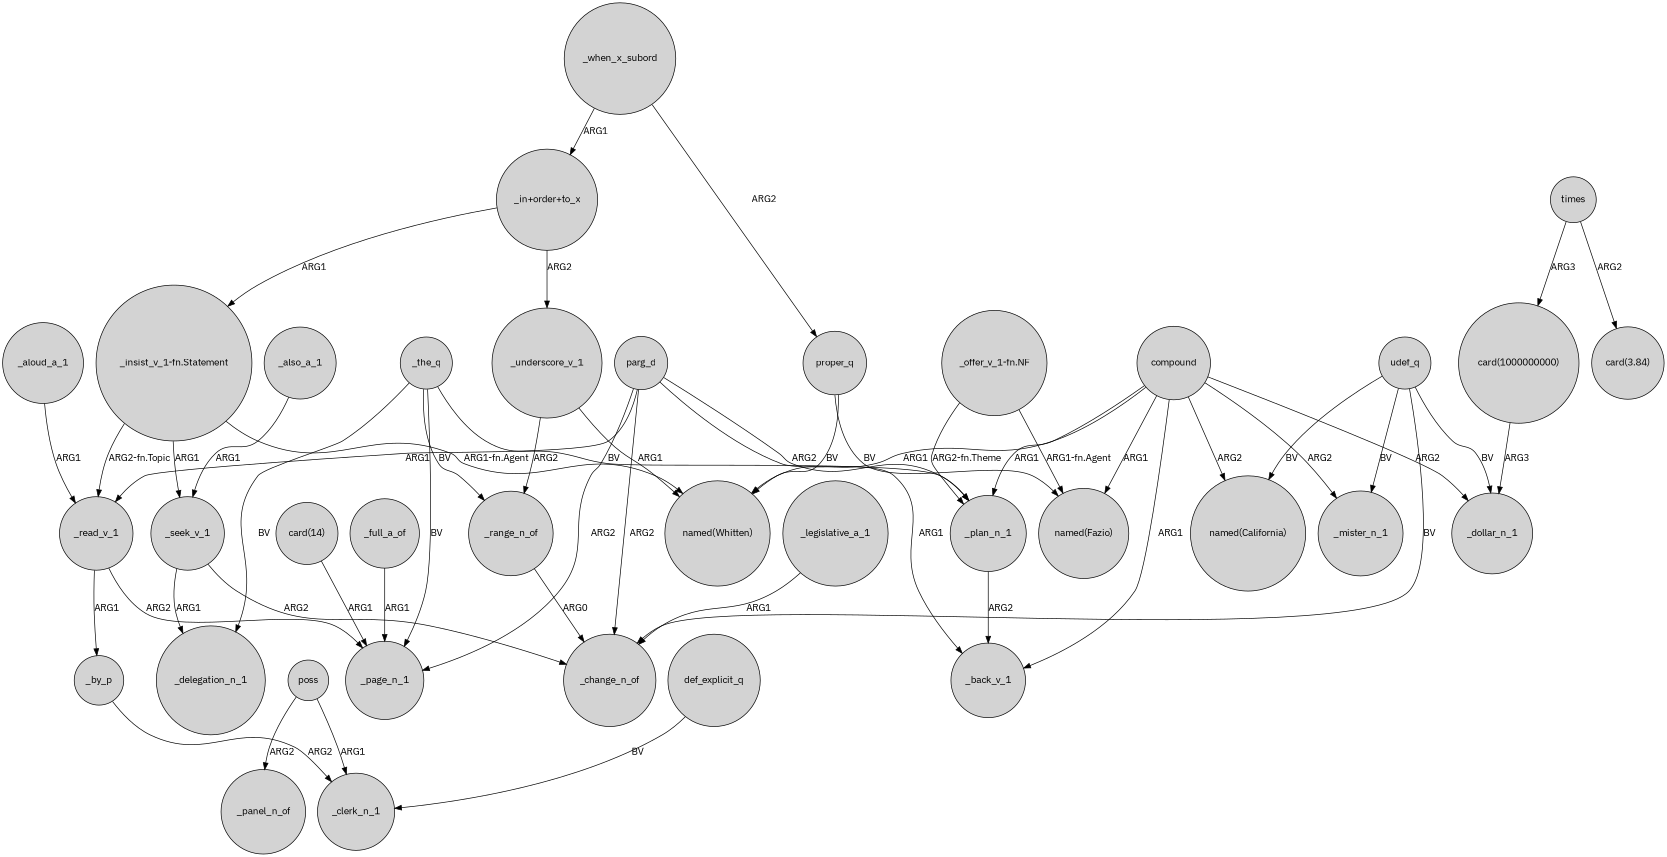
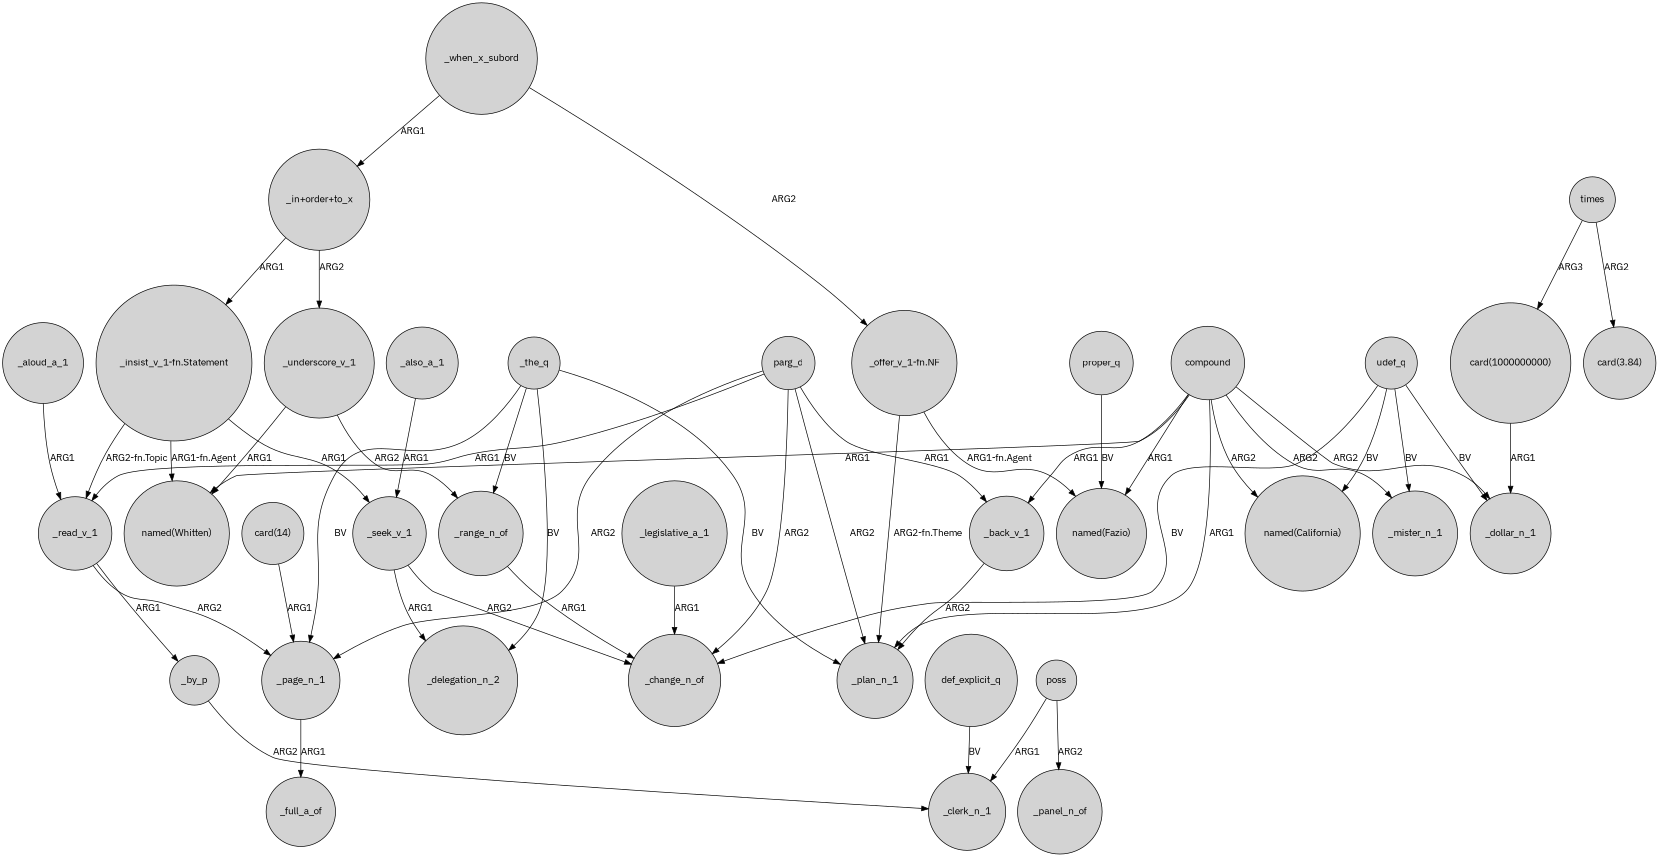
edge "_when_x_subord" -> "proper_q": now "_when_x_subord" -> "_offer_v_1-fn.NF"
edge "card(1000000000)" -> "_dollar_n_1": label "ARG3" -> "ARG1"
edge "proper_q" -> "named(Whitten)": removed, label "BV"
edge "_full_a_of" -> "_page_n_1": reversed
edge "_plan_n_1" -> "_back_v_1": reversed
edge "_range_n_of" -> "_change_n_of": label "ARG0" -> "ARG1"
node "_delegation_n_1": label "_delegation_n_1" -> "_delegation_n_2"
